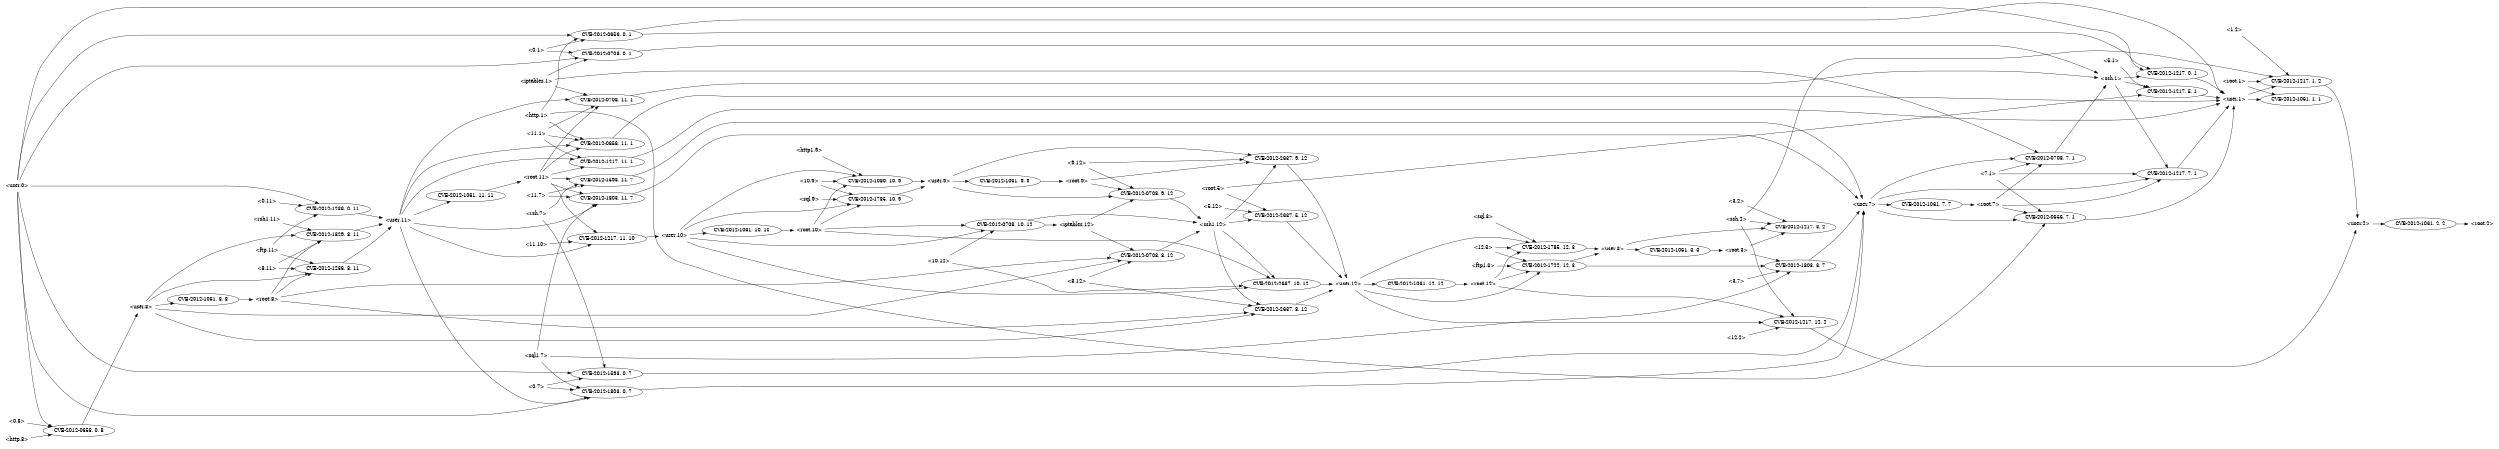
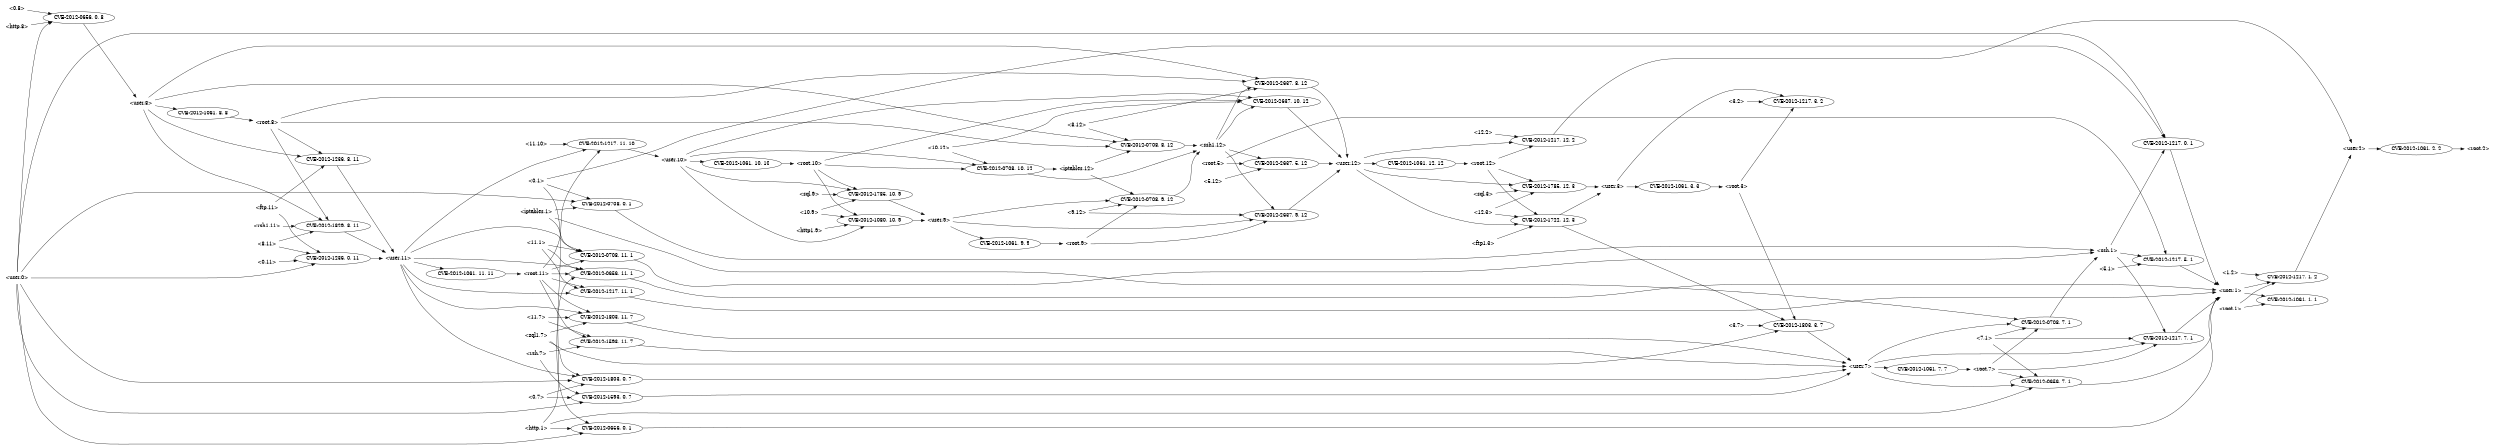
edge "CVE-2012-0656, 0, 1" -> "CVE-2012-1217, 0, 1": now "<0,1>" -> "CVE-2012-1217, 0, 1"
node "<ssh,2>": removed
edge "<8,11>" -> "CVE-2012-1236, 8, 11": now "<8,11>" -> "CVE-2012-1236, 0, 11"
